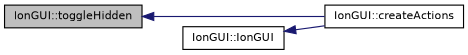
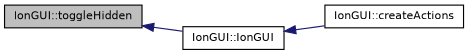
edge "IonGUI::createActions" -> "IonGUI::toggleHidden": now "IonGUI::IonGUI" -> "IonGUI::toggleHidden"
